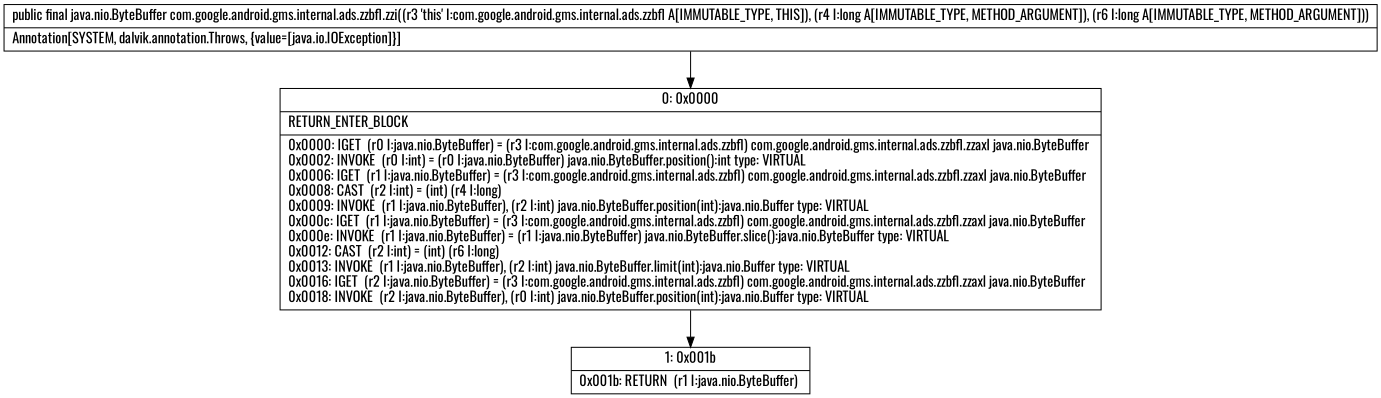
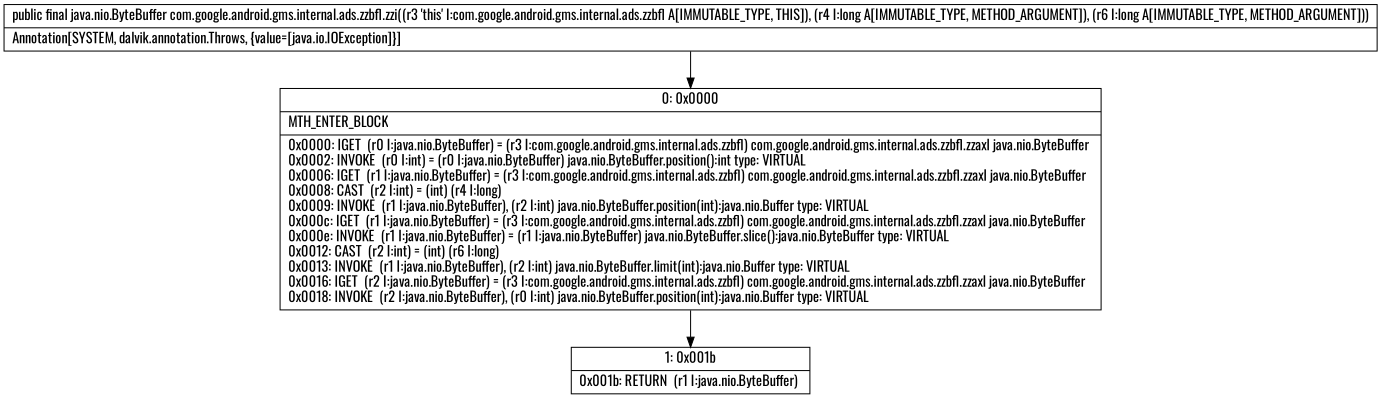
node "0: 0x0000": text "RETURN_ENTER_BLOCK" -> "MTH_ENTER_BLOCK"
